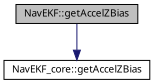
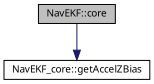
node "NavEKF::getAccelZBias": label "NavEKF::getAccelZBias" -> "NavEKF::core"
